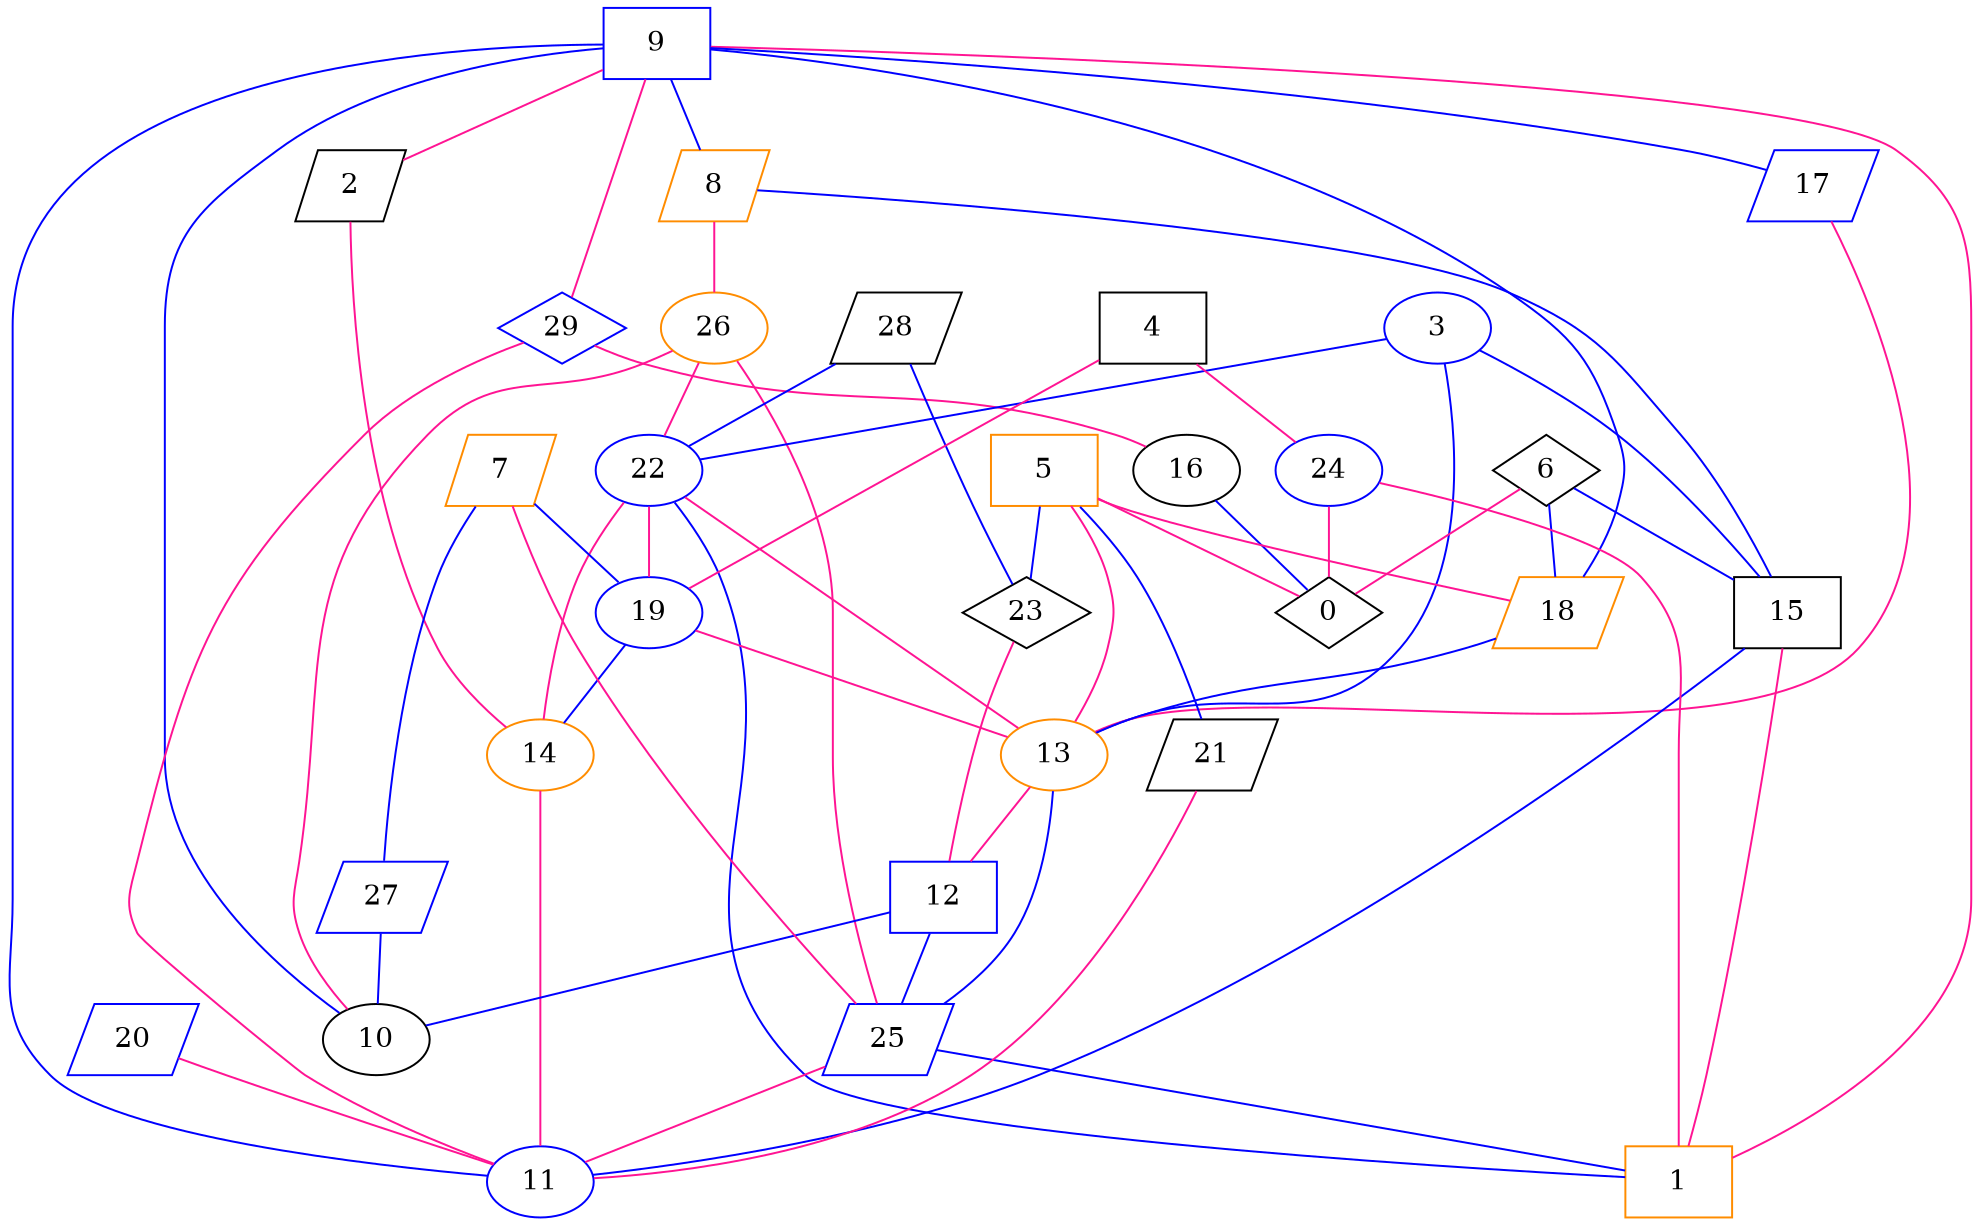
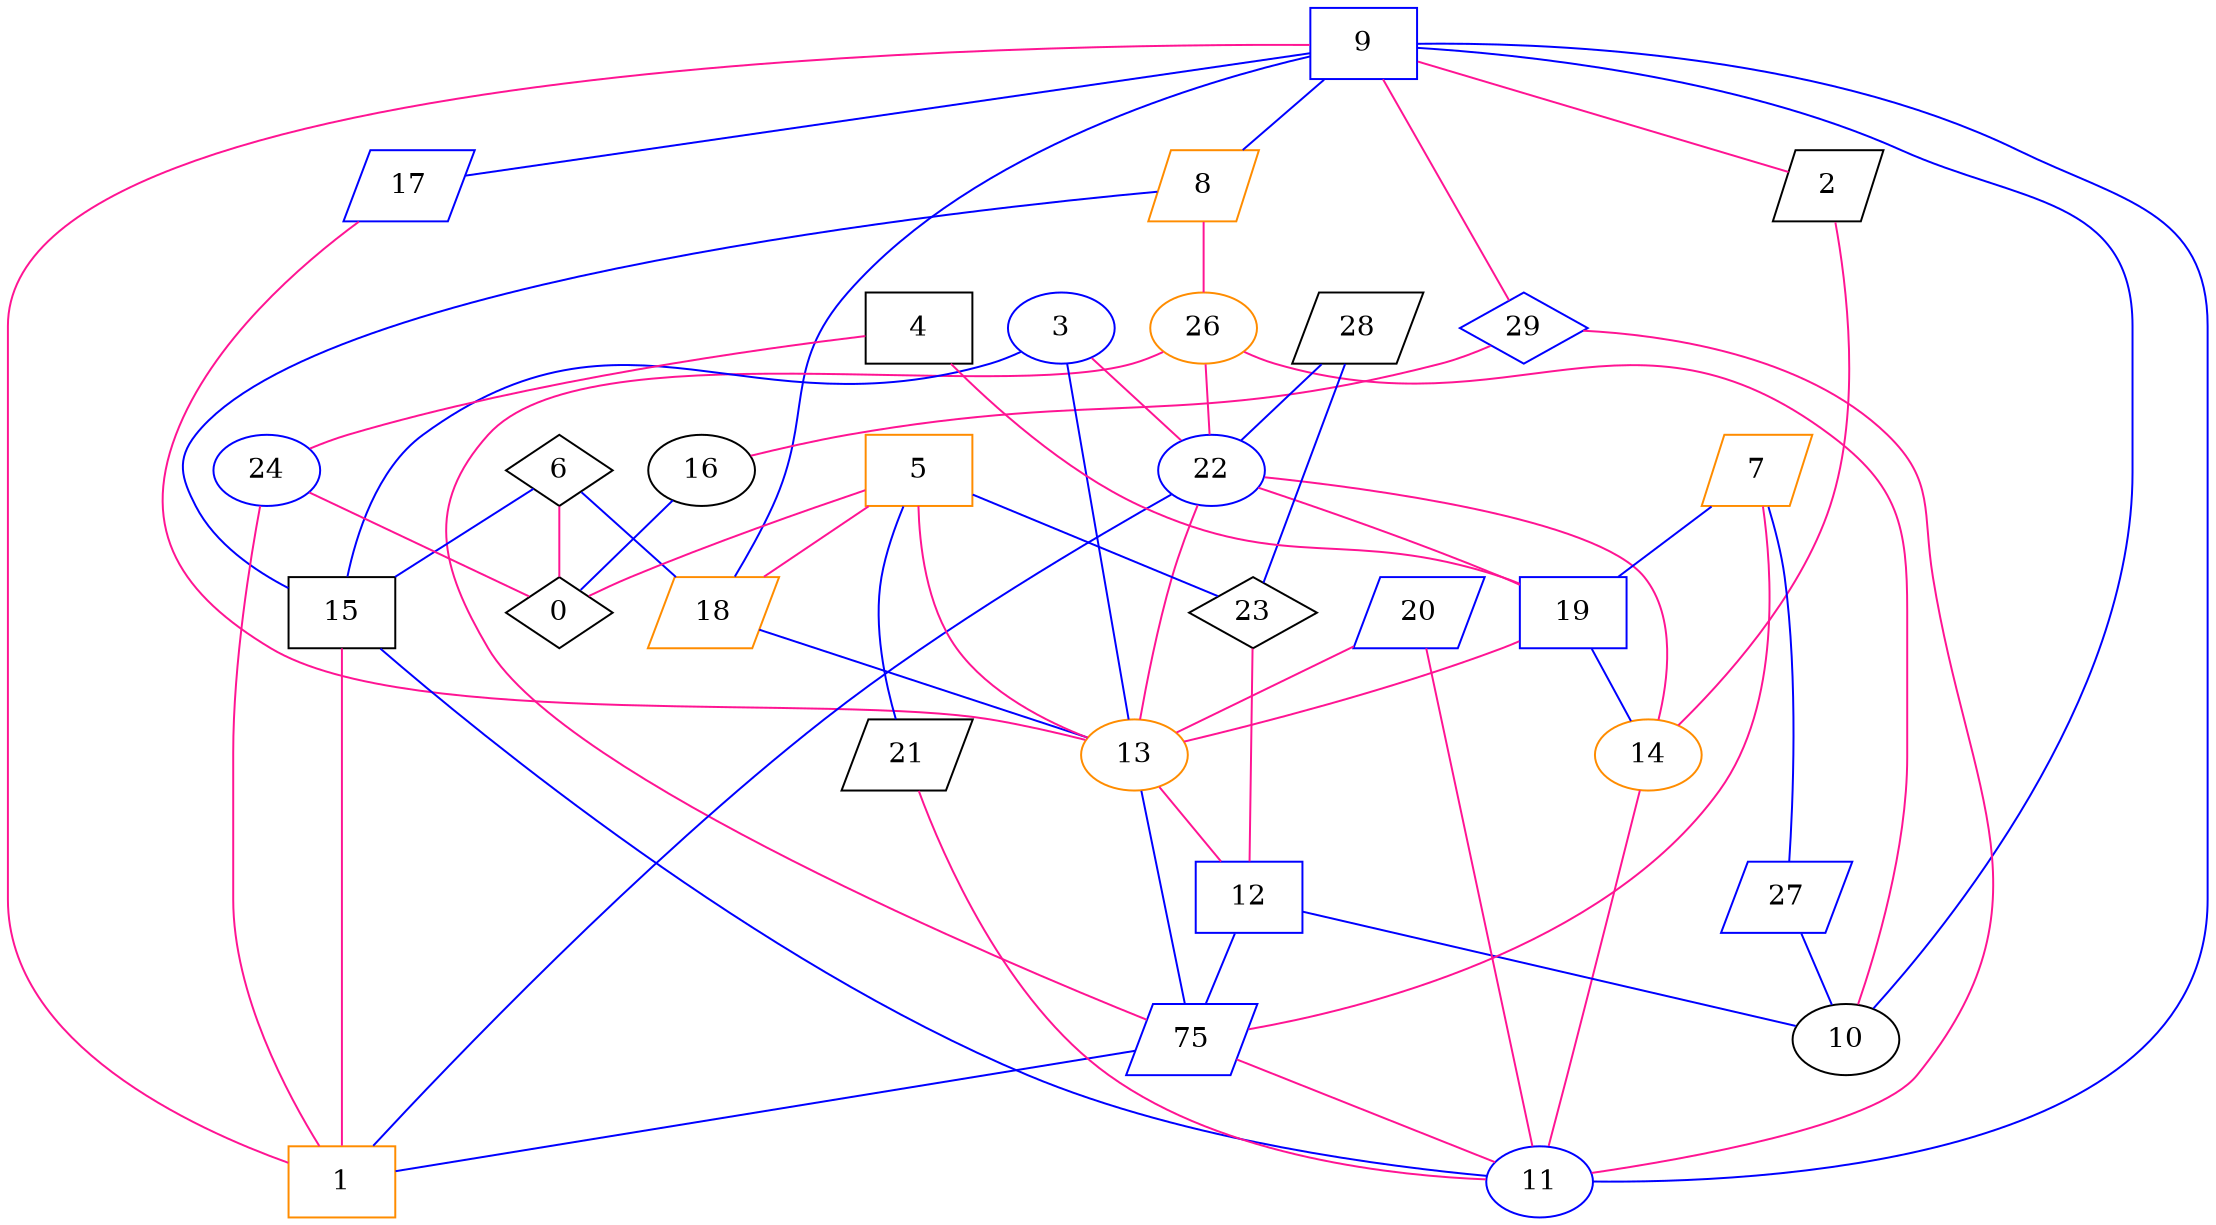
edge "3" -- "22": color blue -> deeppink
node "19": shape ellipse -> box
edge "20" -- "13": added
node "25": label "25" -> "75"
